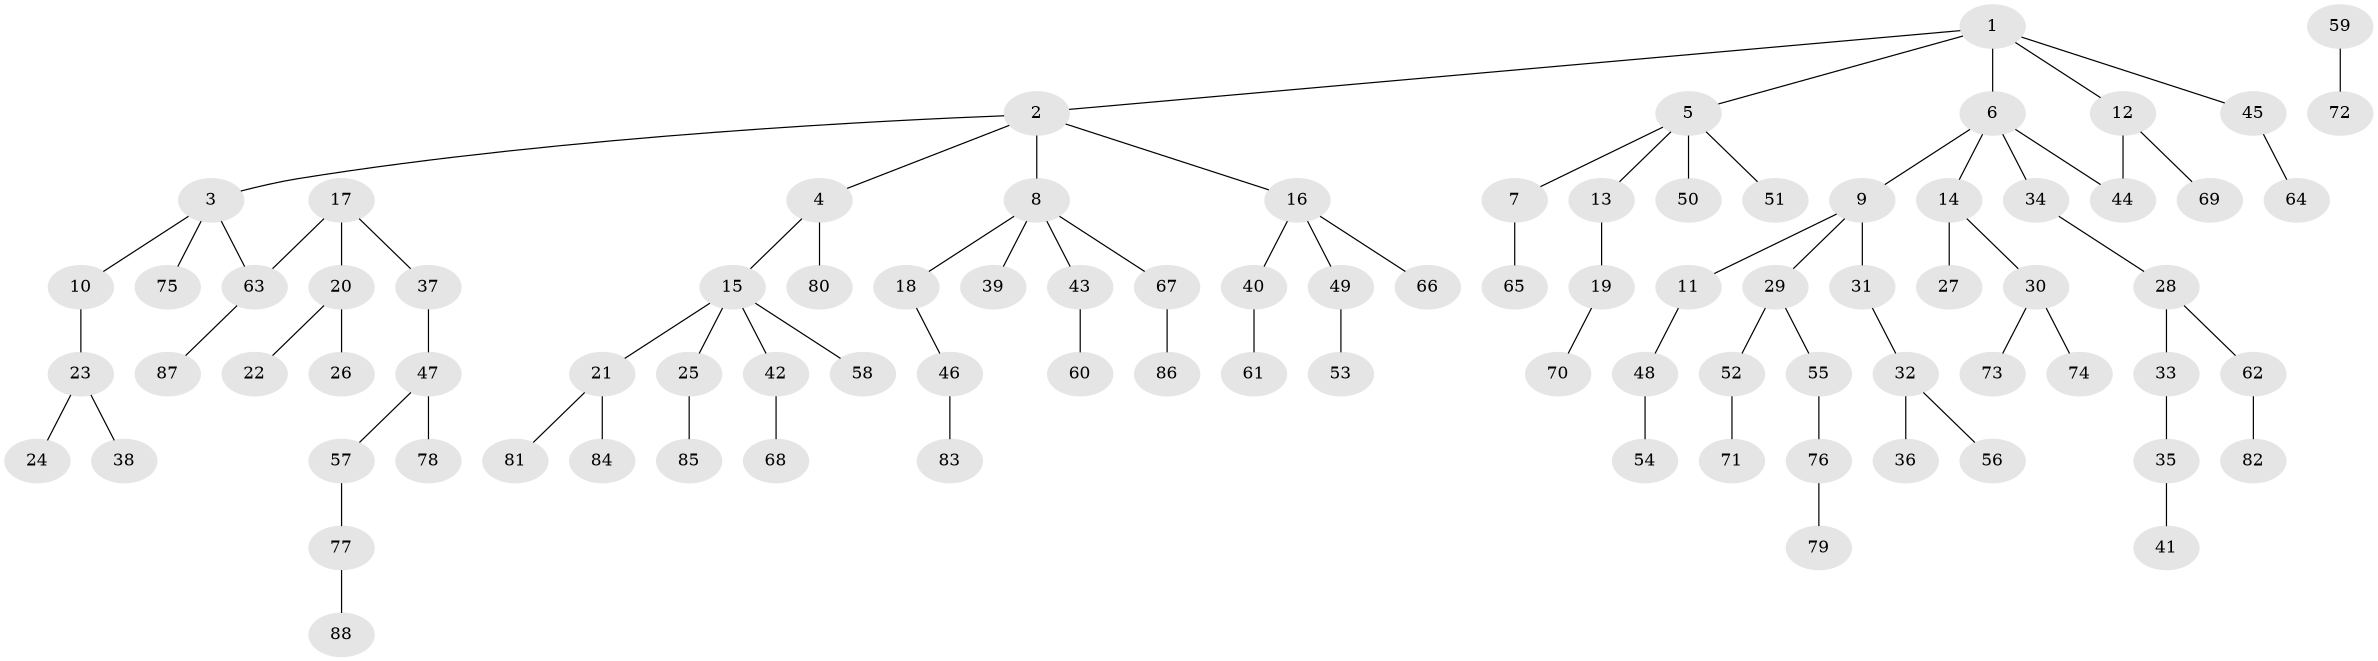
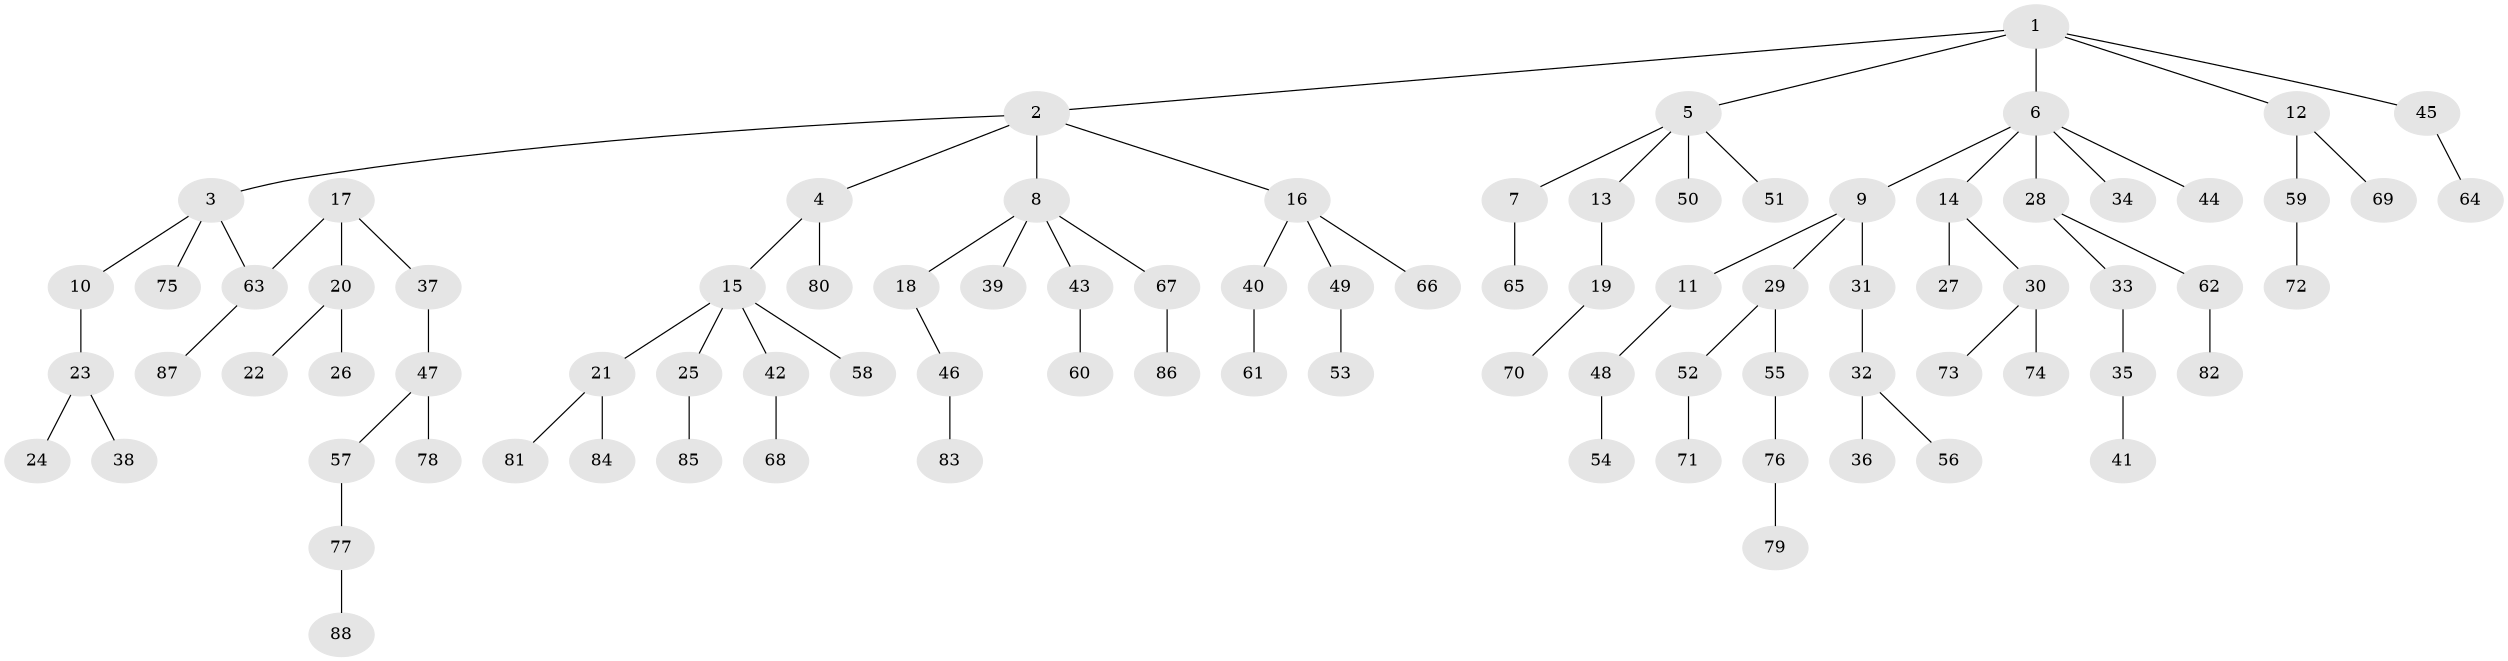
edge "12" -- "44": now "12" -- "59"
edge "34" -- "28": now "6" -- "28"
